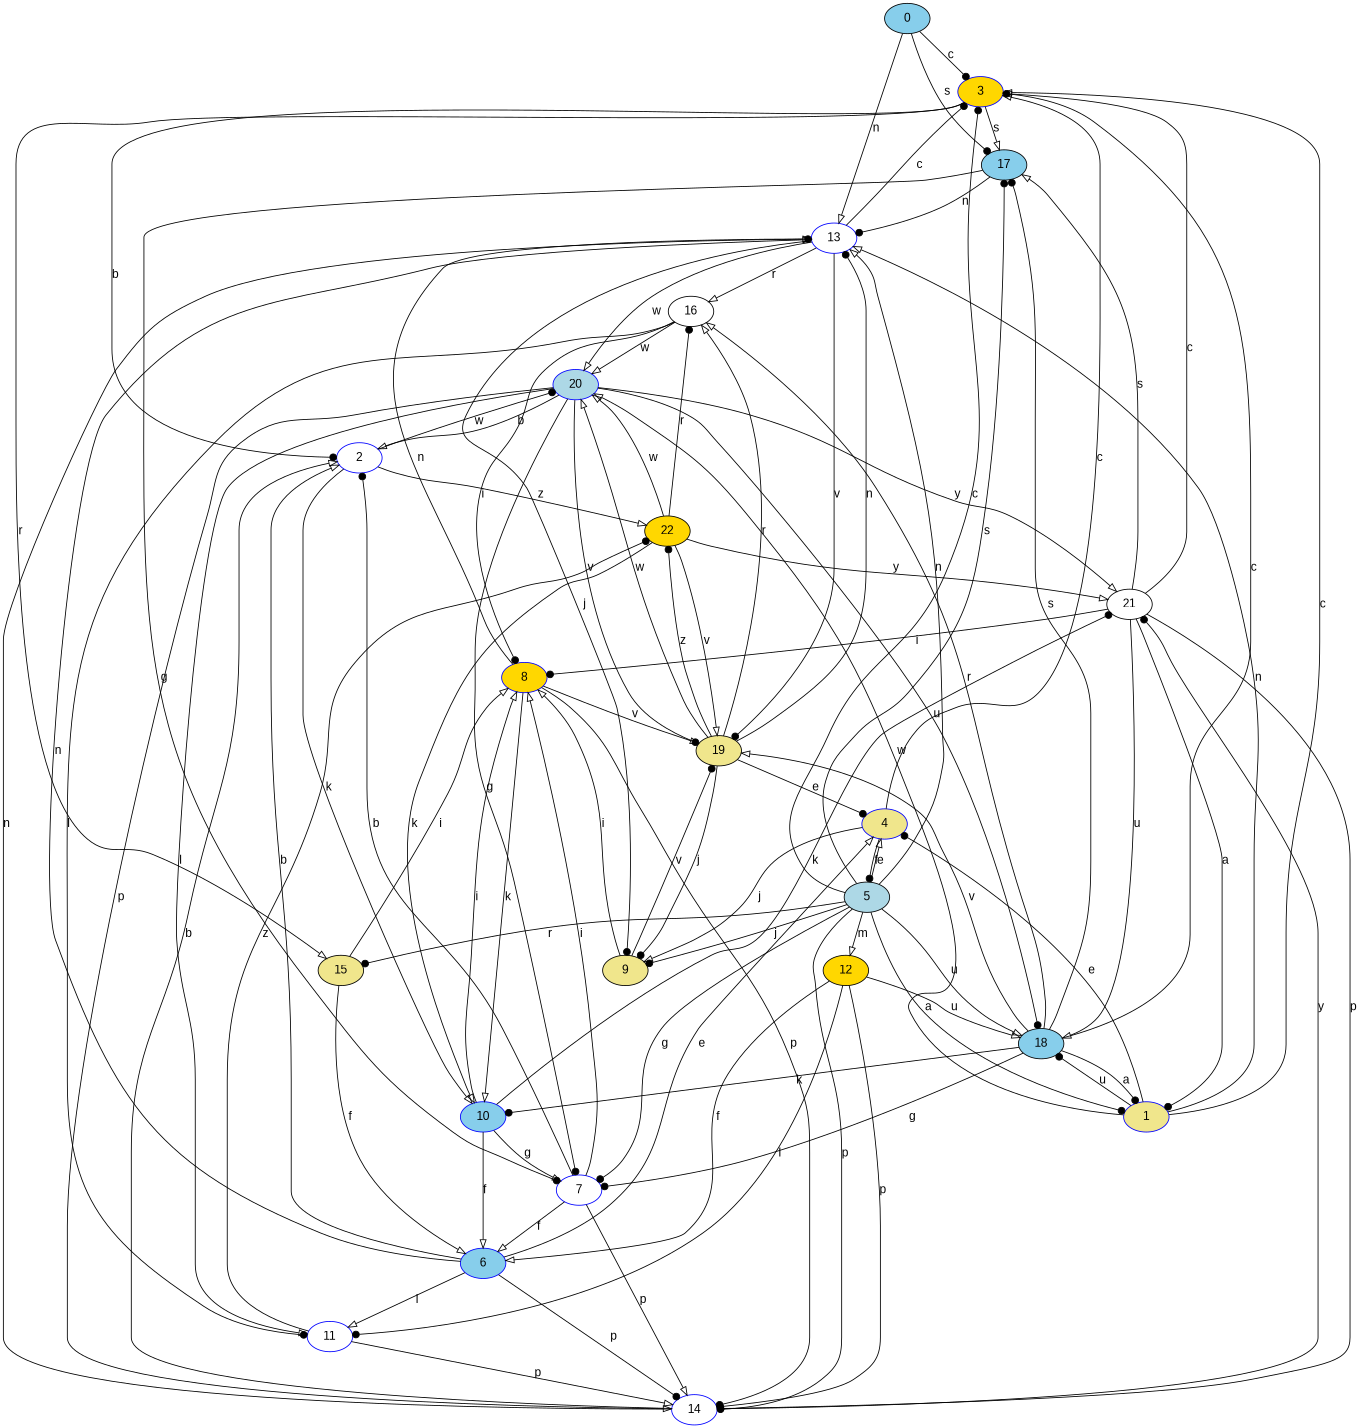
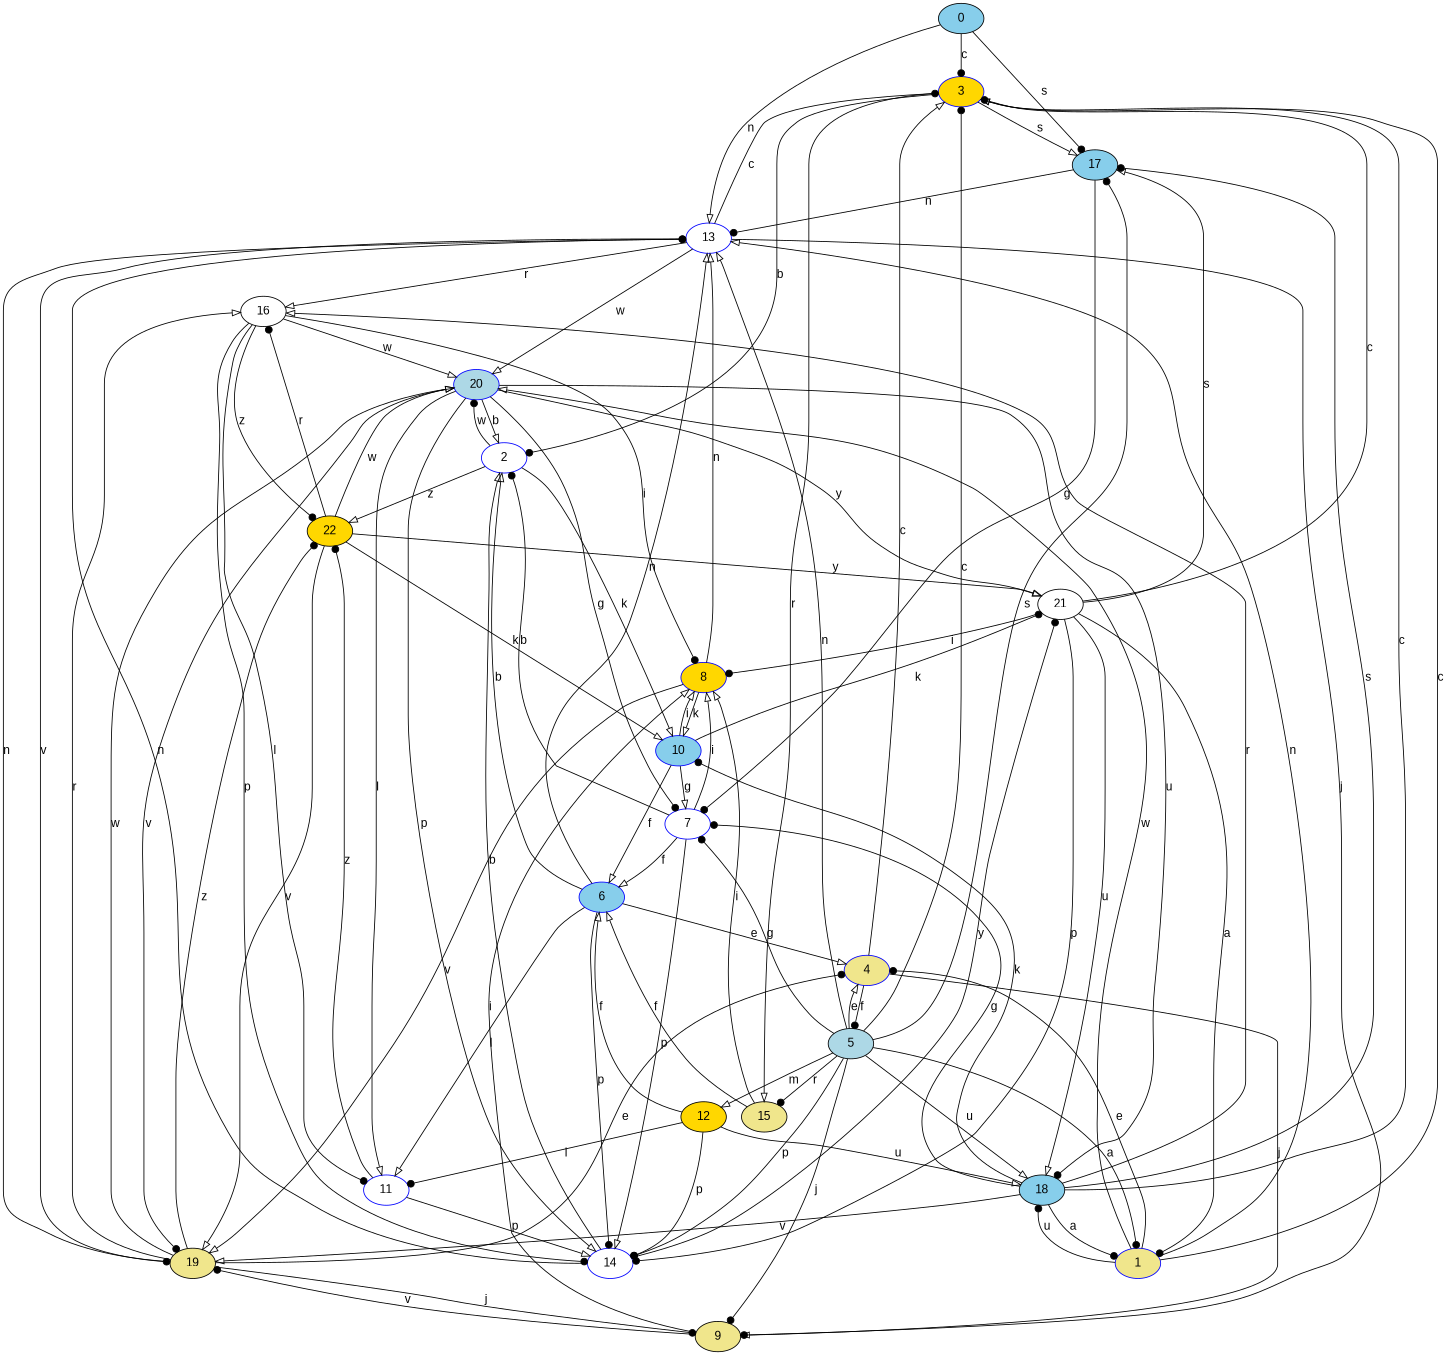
edge "16" -> "22": added, label "z"
edge "8" -> "14": now "16" -> "14"
